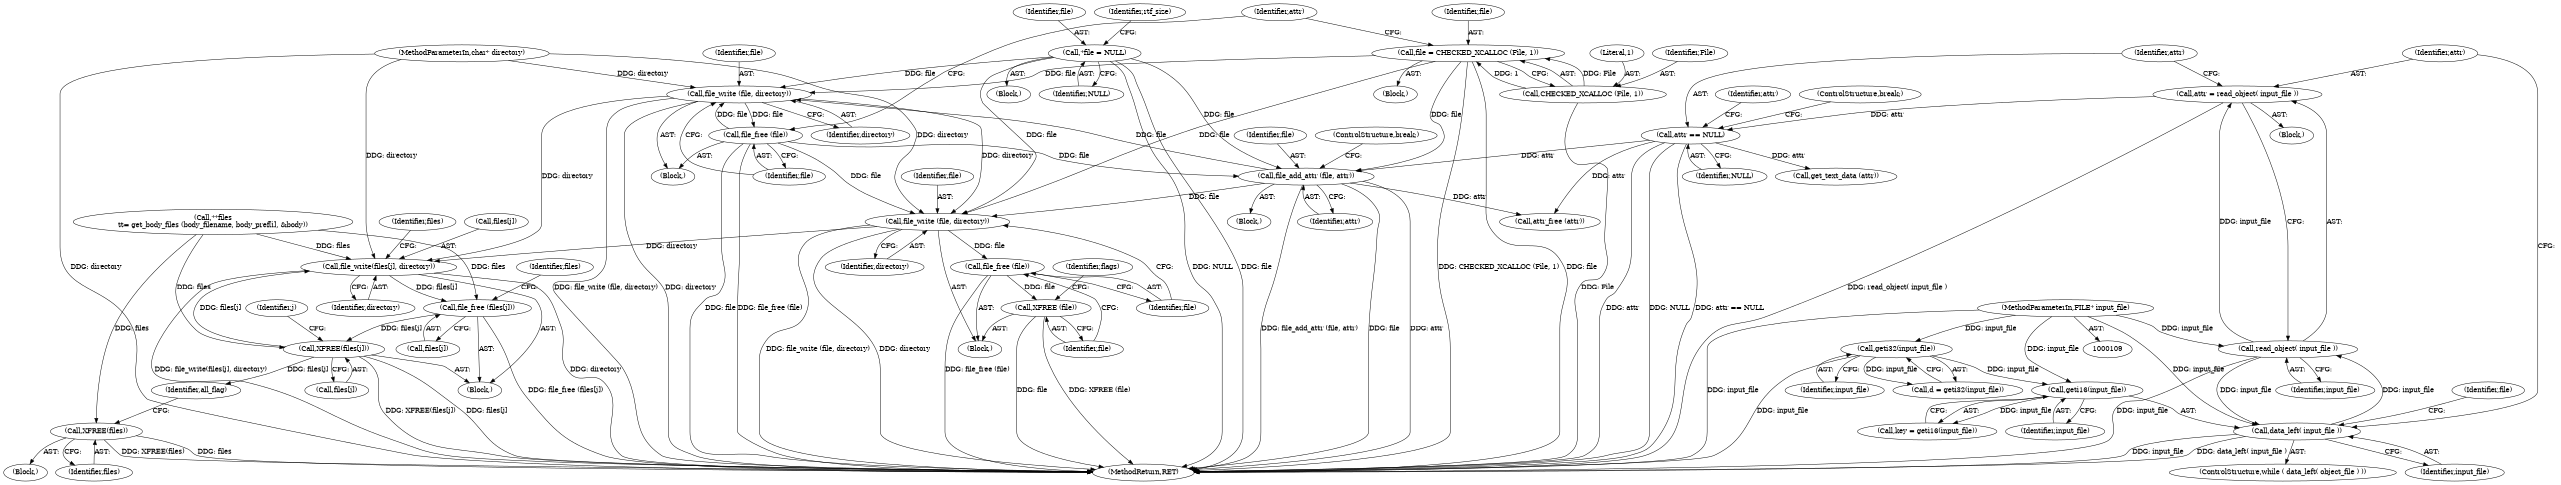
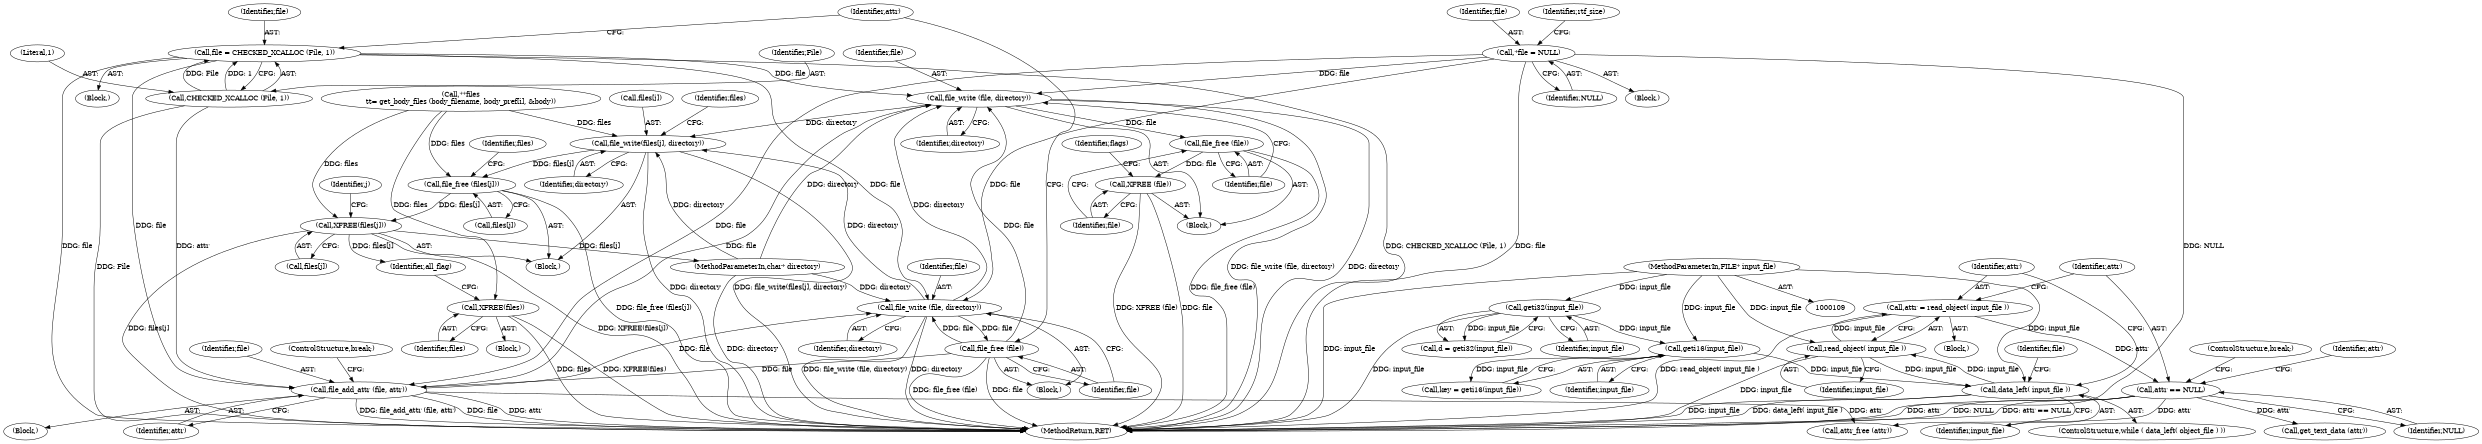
edge "(Call,attr == NULL)" -> "(Call,file_add_attr (file, attr))": now "(Call,CHECKED_XCALLOC (File, 1))" -> "(Call,file_add_attr (file, attr))"
edge "(Call,XFREE(files[j]))" -> "(Call,file_write(files[j], directory))": now "(Call,XFREE(files[j]))" -> "(MethodParameterIn,char* directory)"
edge "(Call,geti16(input_file))" -> "(Call,data_left( input_file ))": label "AST: " -> "DDG: input_file"
